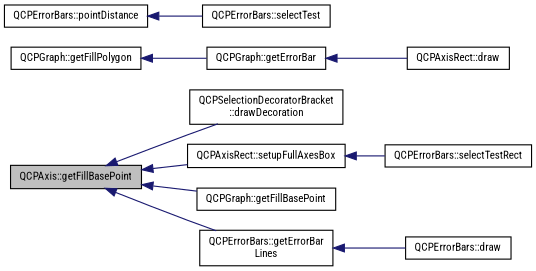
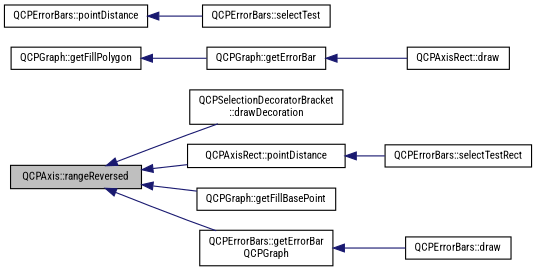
node "QCPAxisRect::setupFullAxesBox": label "QCPAxisRect::setupFullAxesBox" -> "QCPAxisRect::pointDistance"
node "QCPAxis::getFillBasePoint": label "QCPAxis::getFillBasePoint" -> "QCPAxis::rangeReversed"
node "QCPErrorBars::getErrorBar Lines": label "QCPErrorBars::getErrorBar Lines" -> "QCPErrorBars::getErrorBar QCPGraph"
